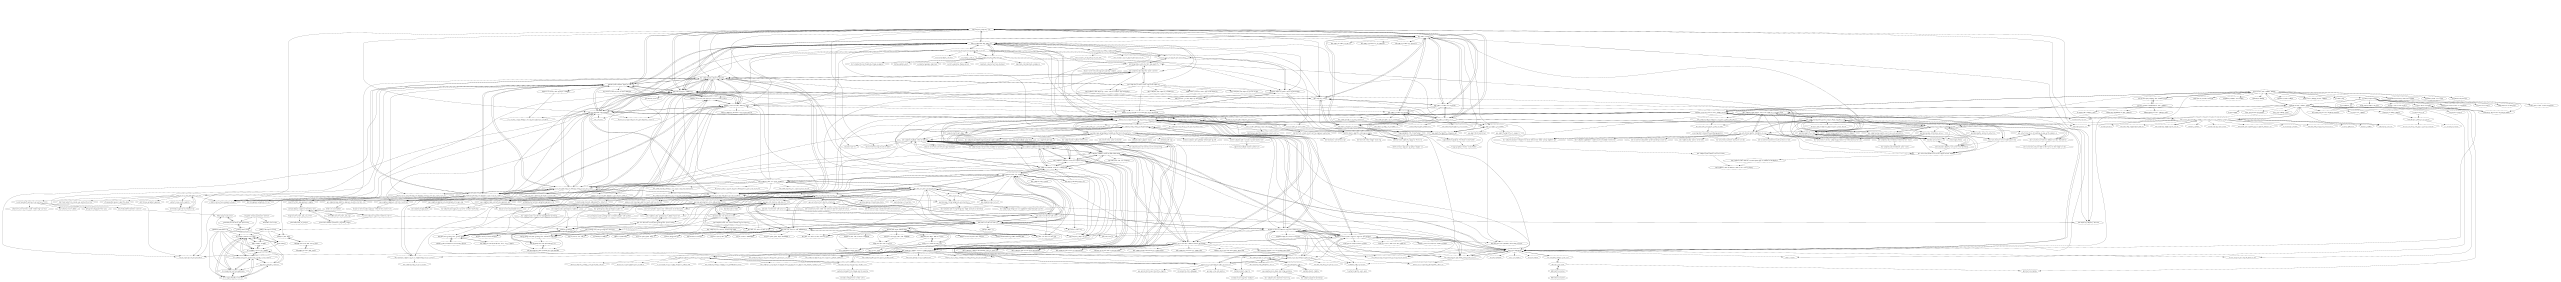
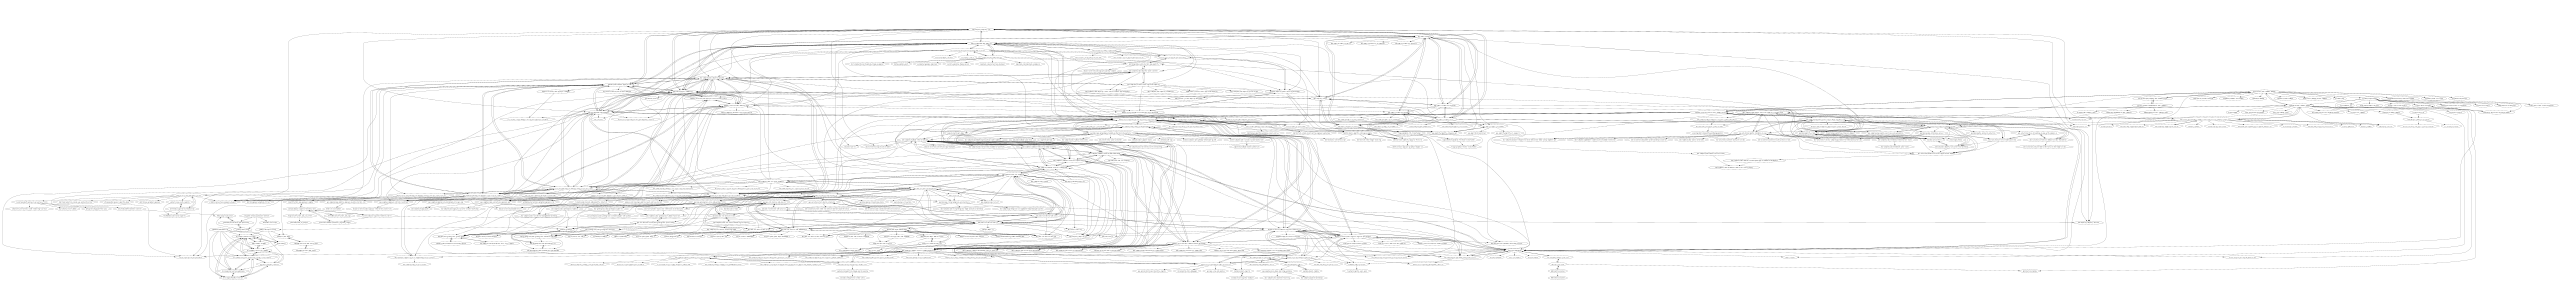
node "PaulMaddox/aws-vuejs-cognito": added
